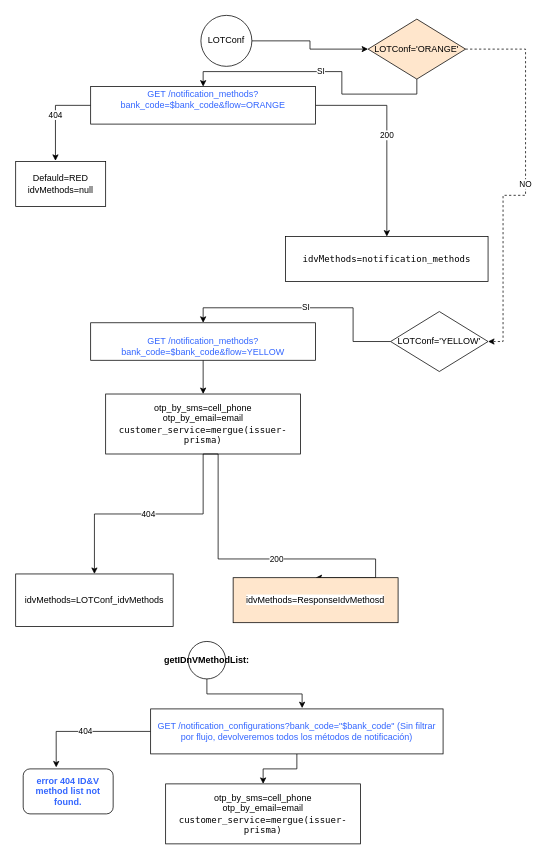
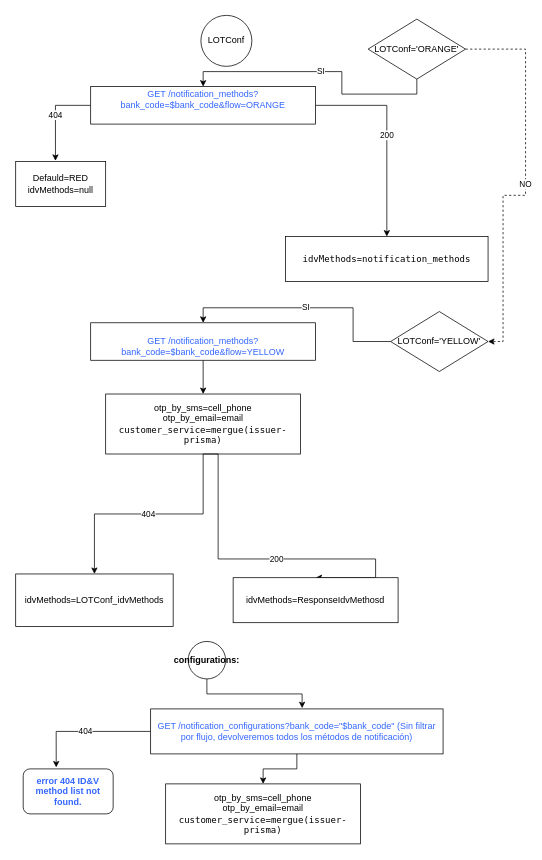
edge "LOTConf" -> "LOTConf='ORANGE'": removed
node "LOTConf='ORANGE'": fillcolor #ffe6cc -> #ffffff
node "idvMethods=ResponseIdvMethosd": fillcolor #ffe6cc -> #ffffff
node "getIDnVMethodList:": label "getIDnVMethodList:" -> "configurations:"
